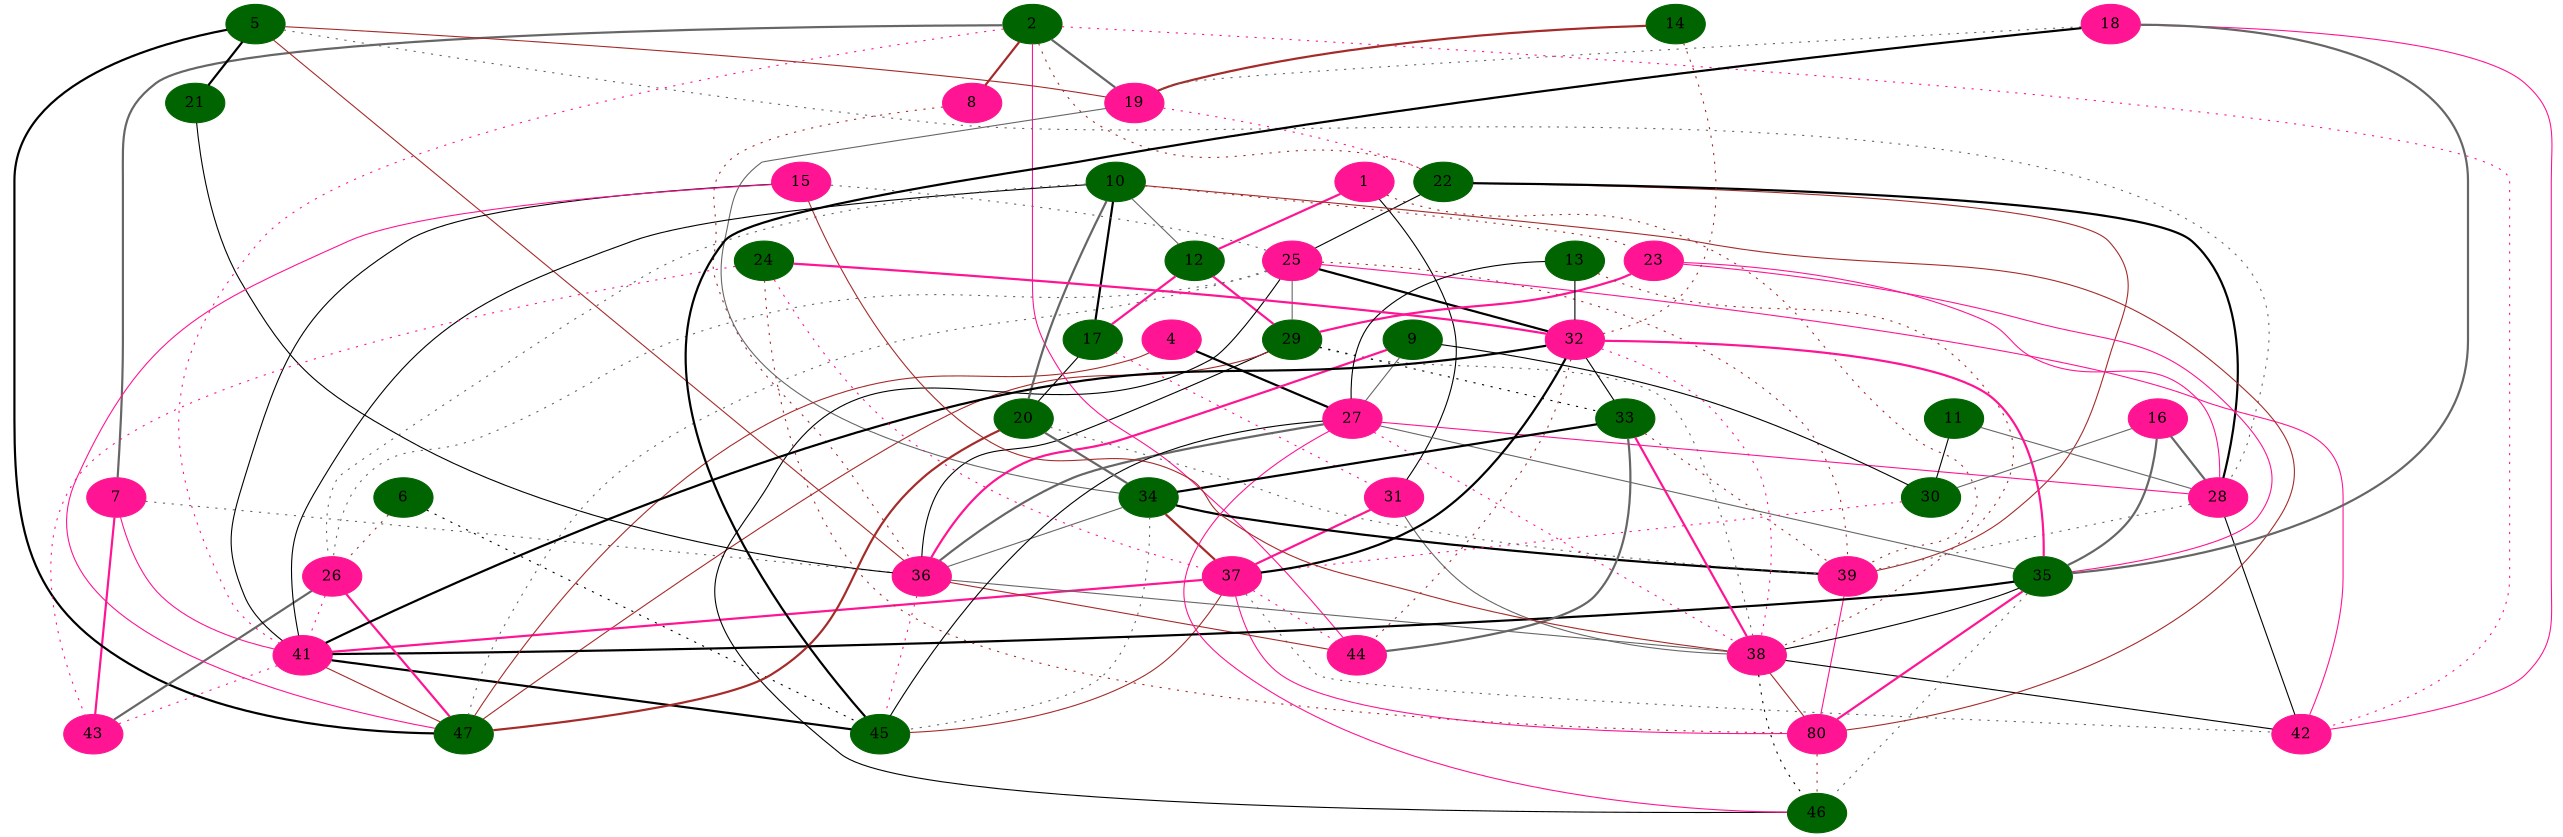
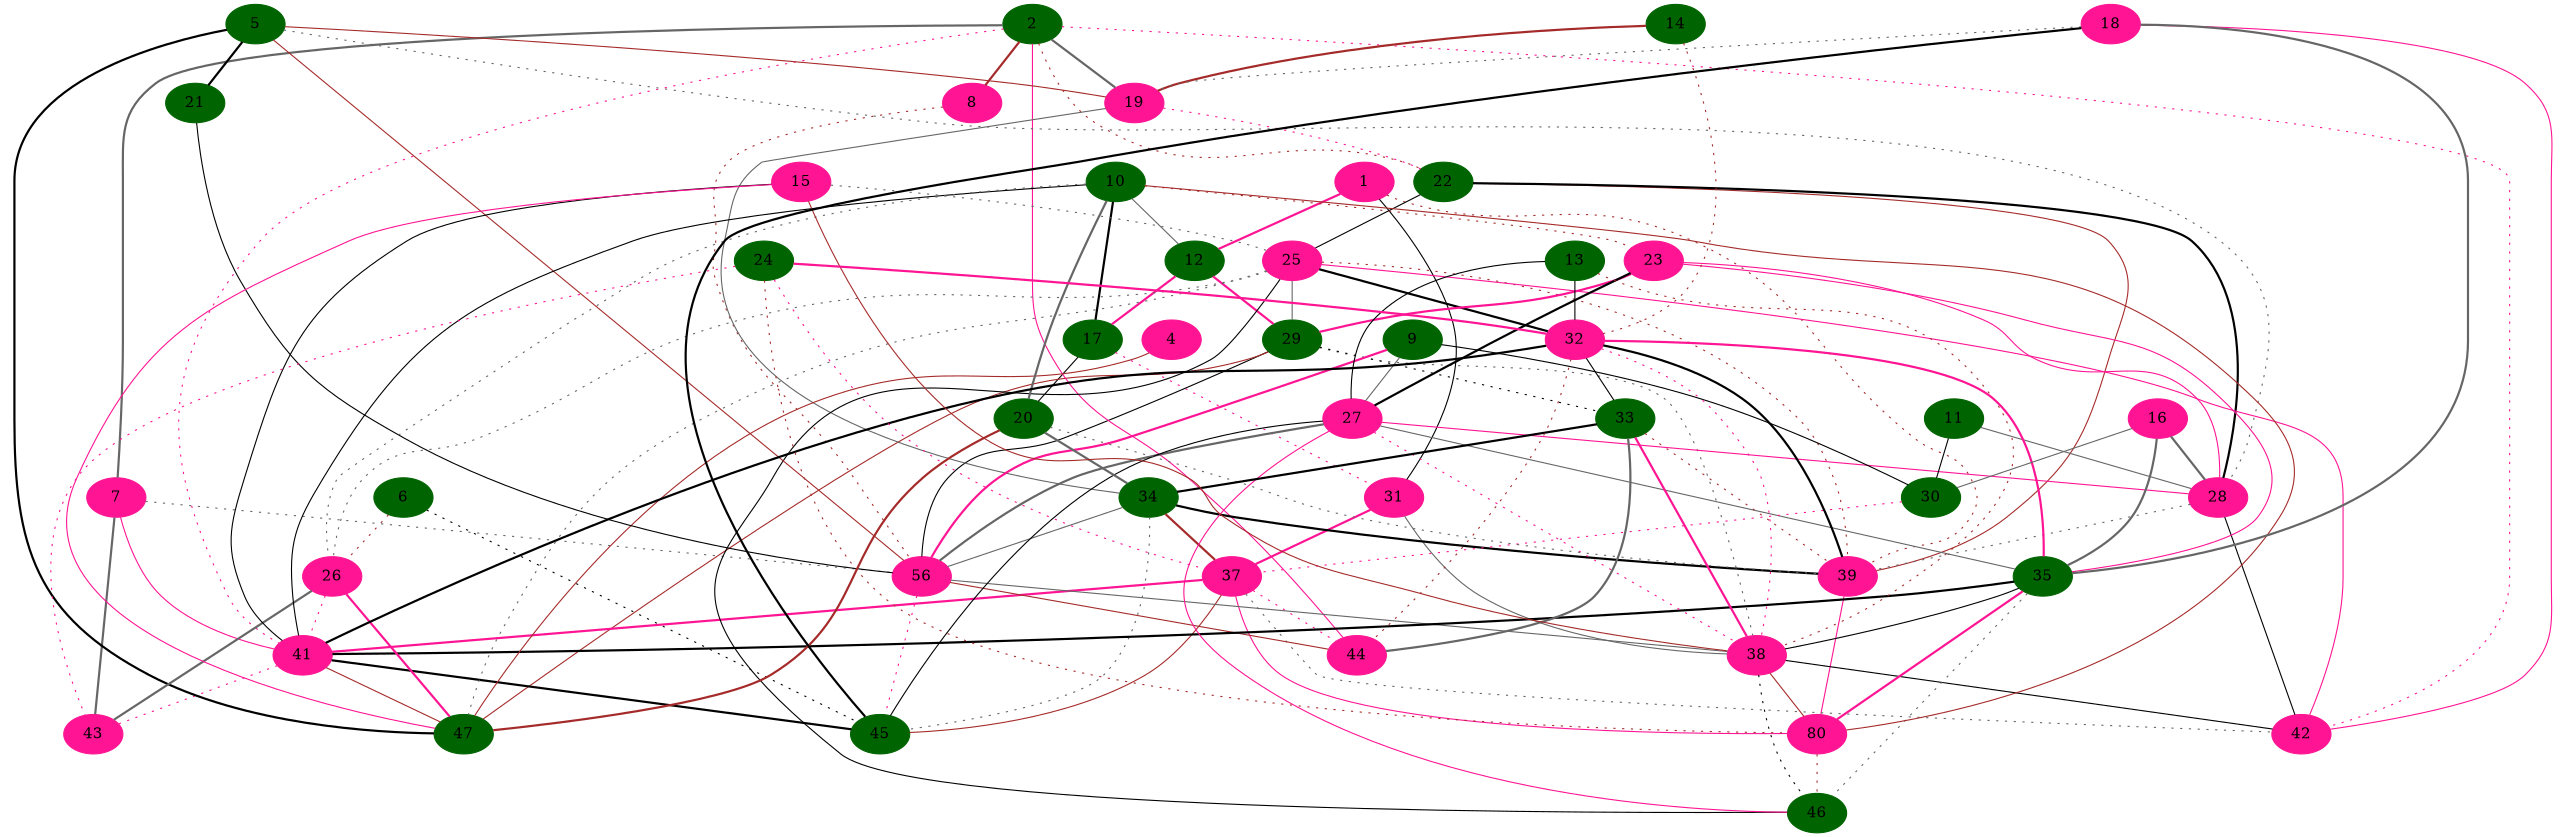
edge "4" -- "27": now "23" -- "27"
edge "32" -- "37": now "32" -- "39"
node "36": label "36" -> "56"
edge "7" -- "43": color deeppink -> gray40
